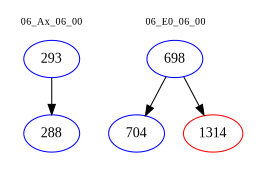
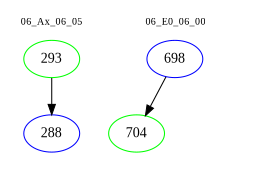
cluster "06_Ax_06_00": label "06_Ax_06_00" -> "06_Ax_06_05"
node "293": color blue -> green
node "704": color blue -> green
node "1314": removed
